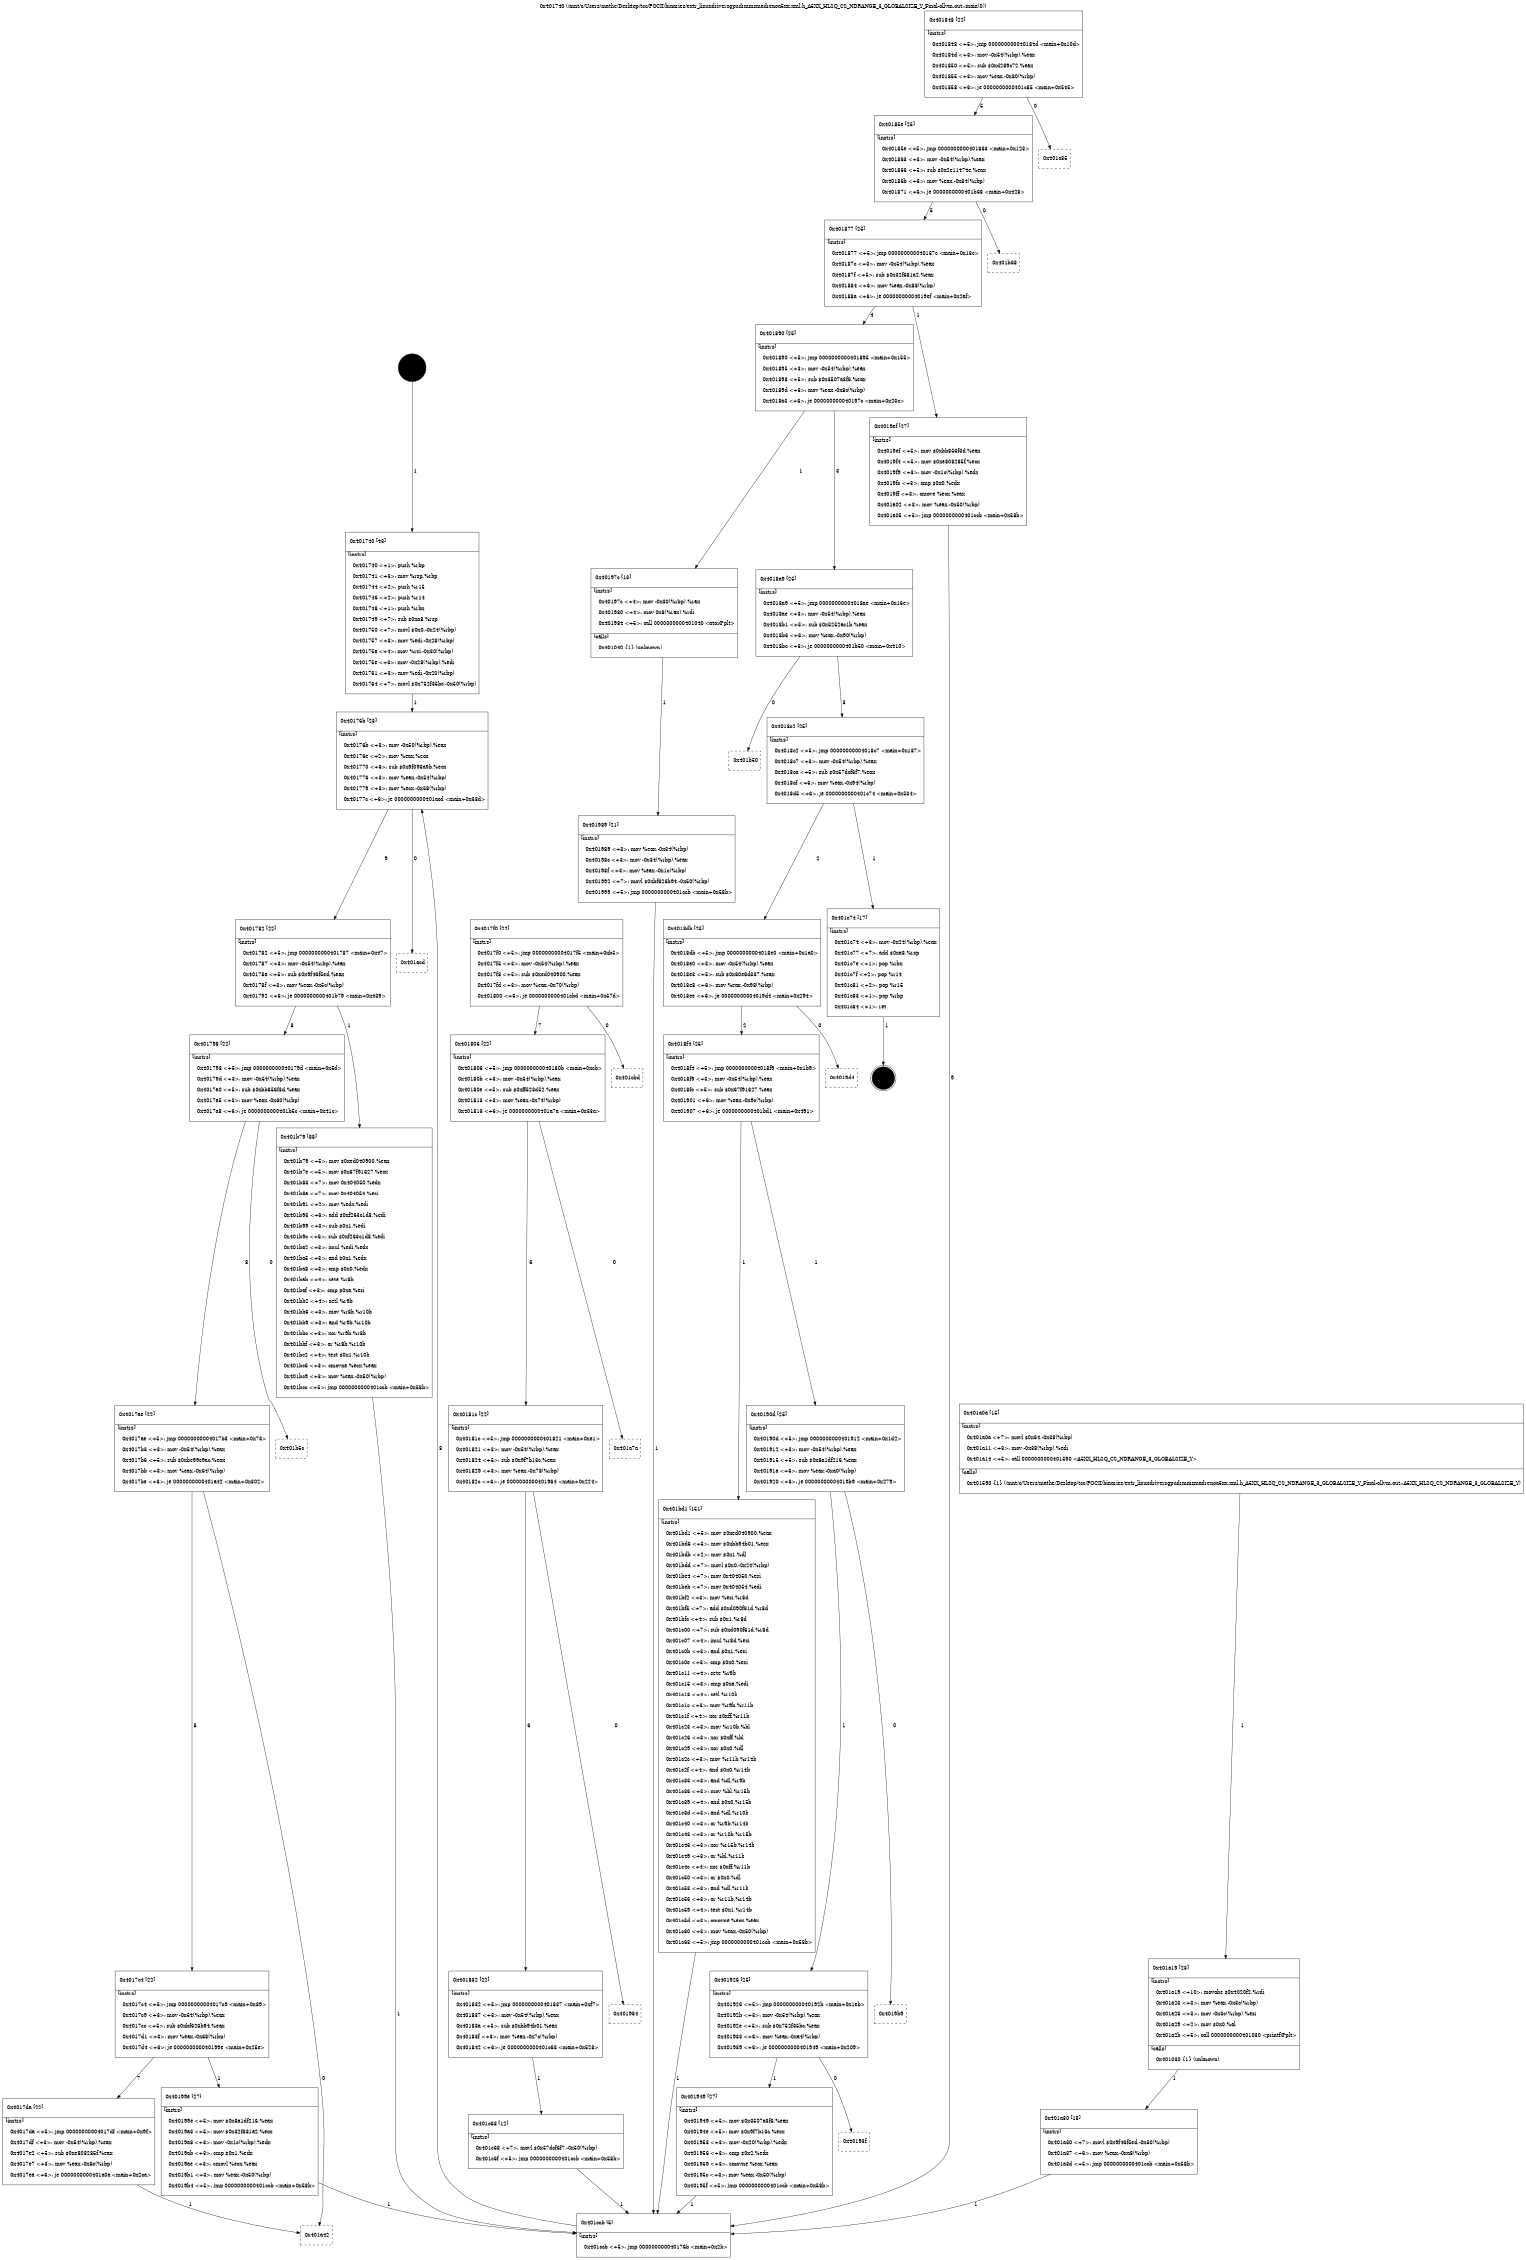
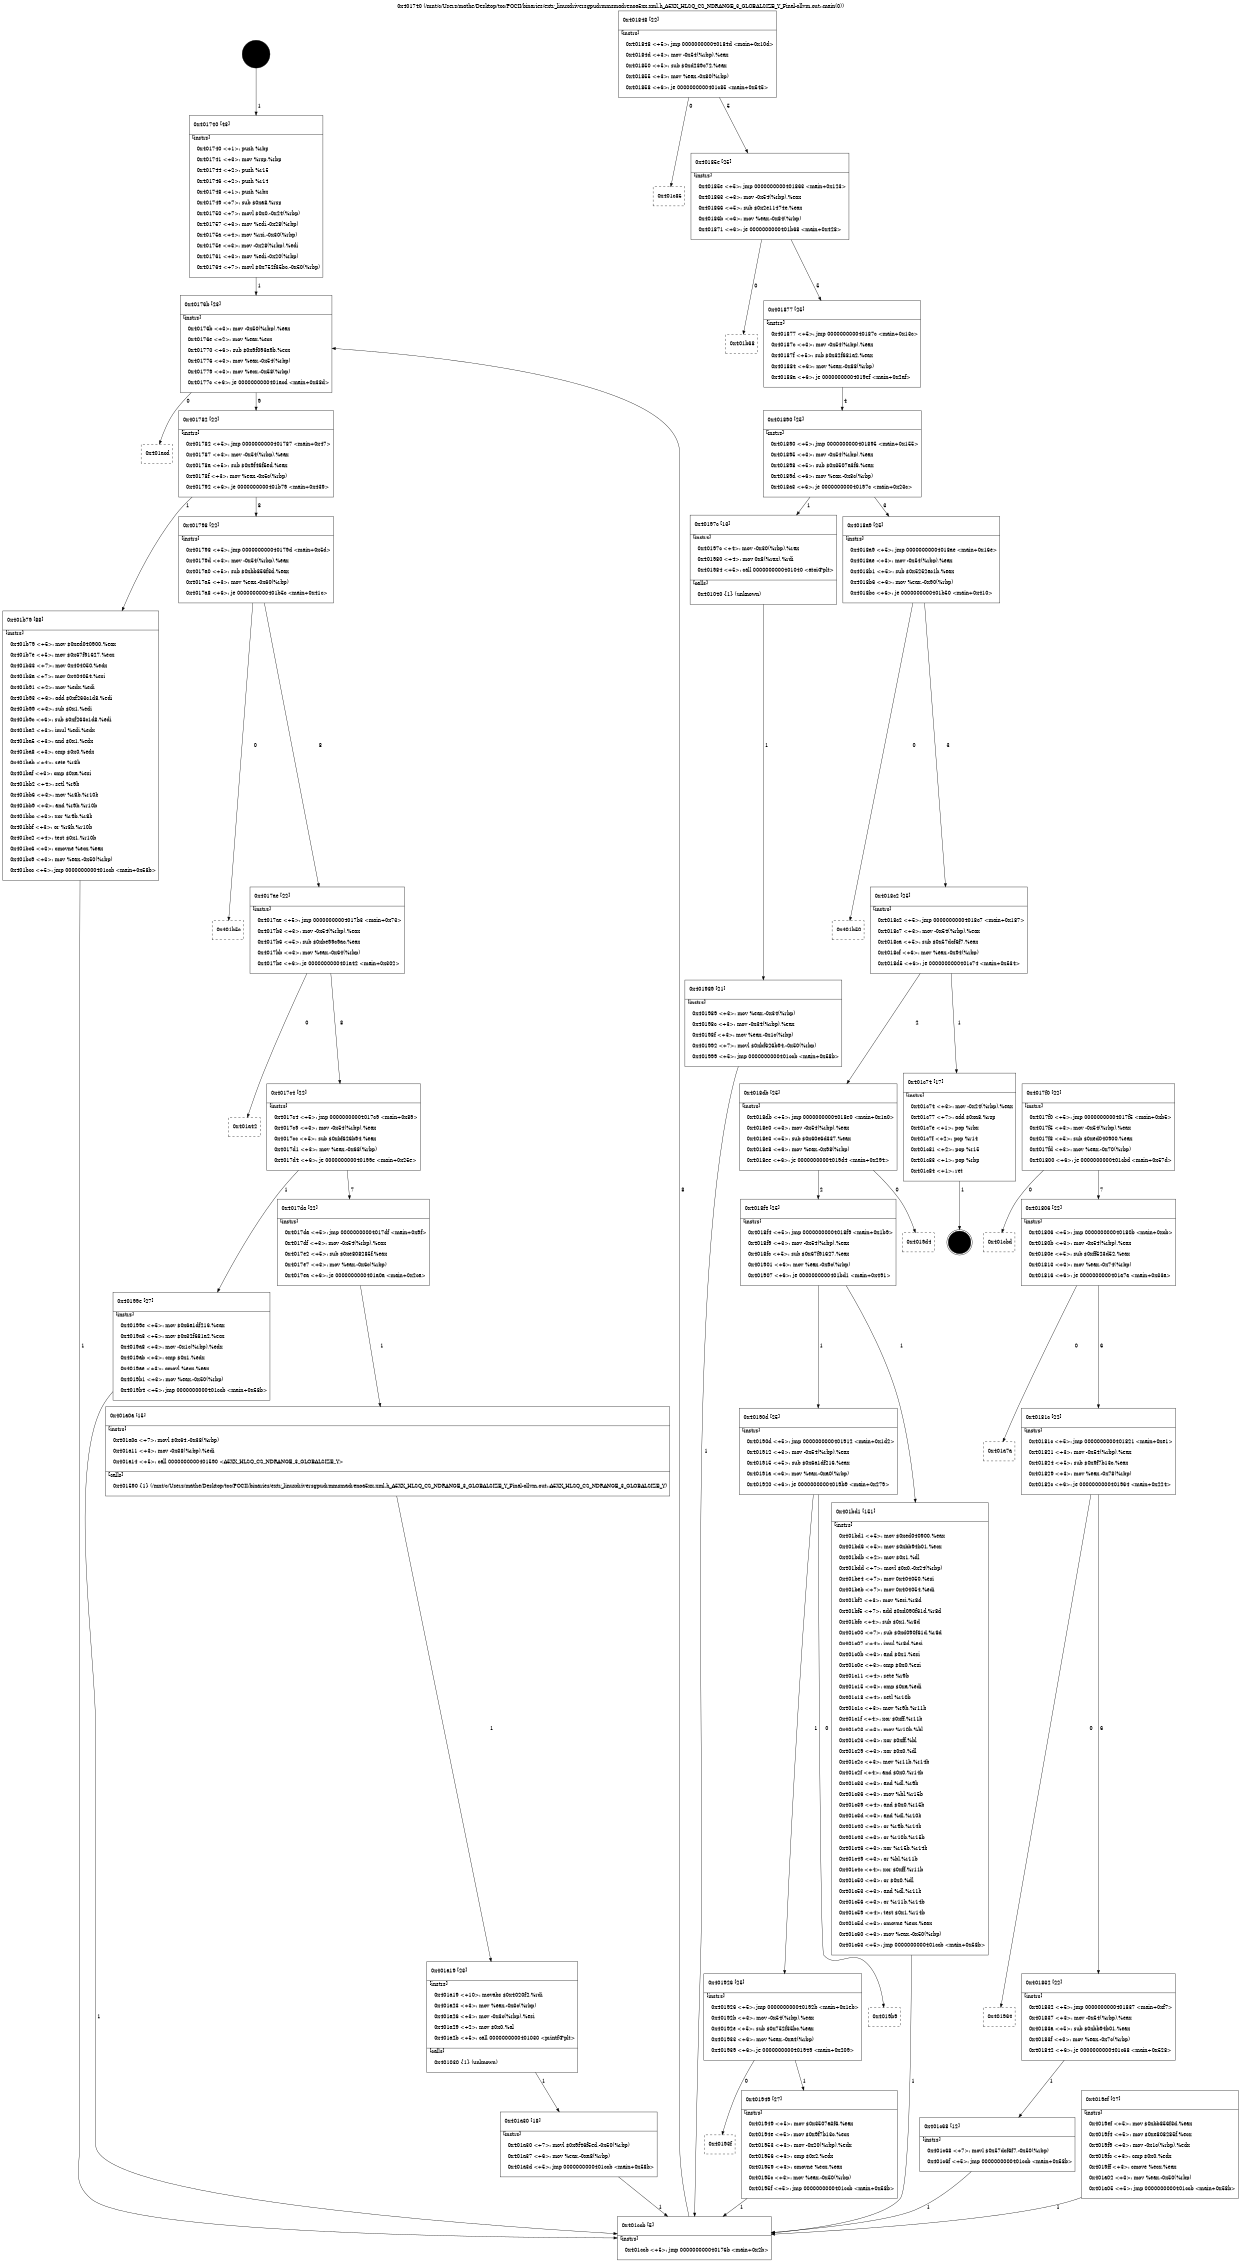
edge "0x401877 [25]" -> "0x4019ef [27]": removed, label "1"
edge "0x4019ef [27]" -> "0x401ccb [5]": label " 9" -> " 1"
edge "0x4017da [22]" -> "0x401a42": now "0x4017da [22]" -> "0x401a0a [15]"
